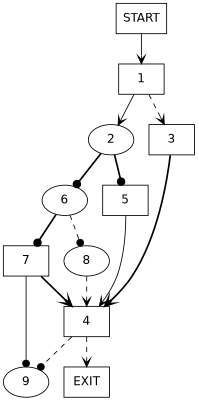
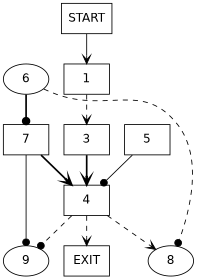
node "2": removed
edge "5" -> "4": arrowhead vee -> dot
edge "8" -> "4": reversed
